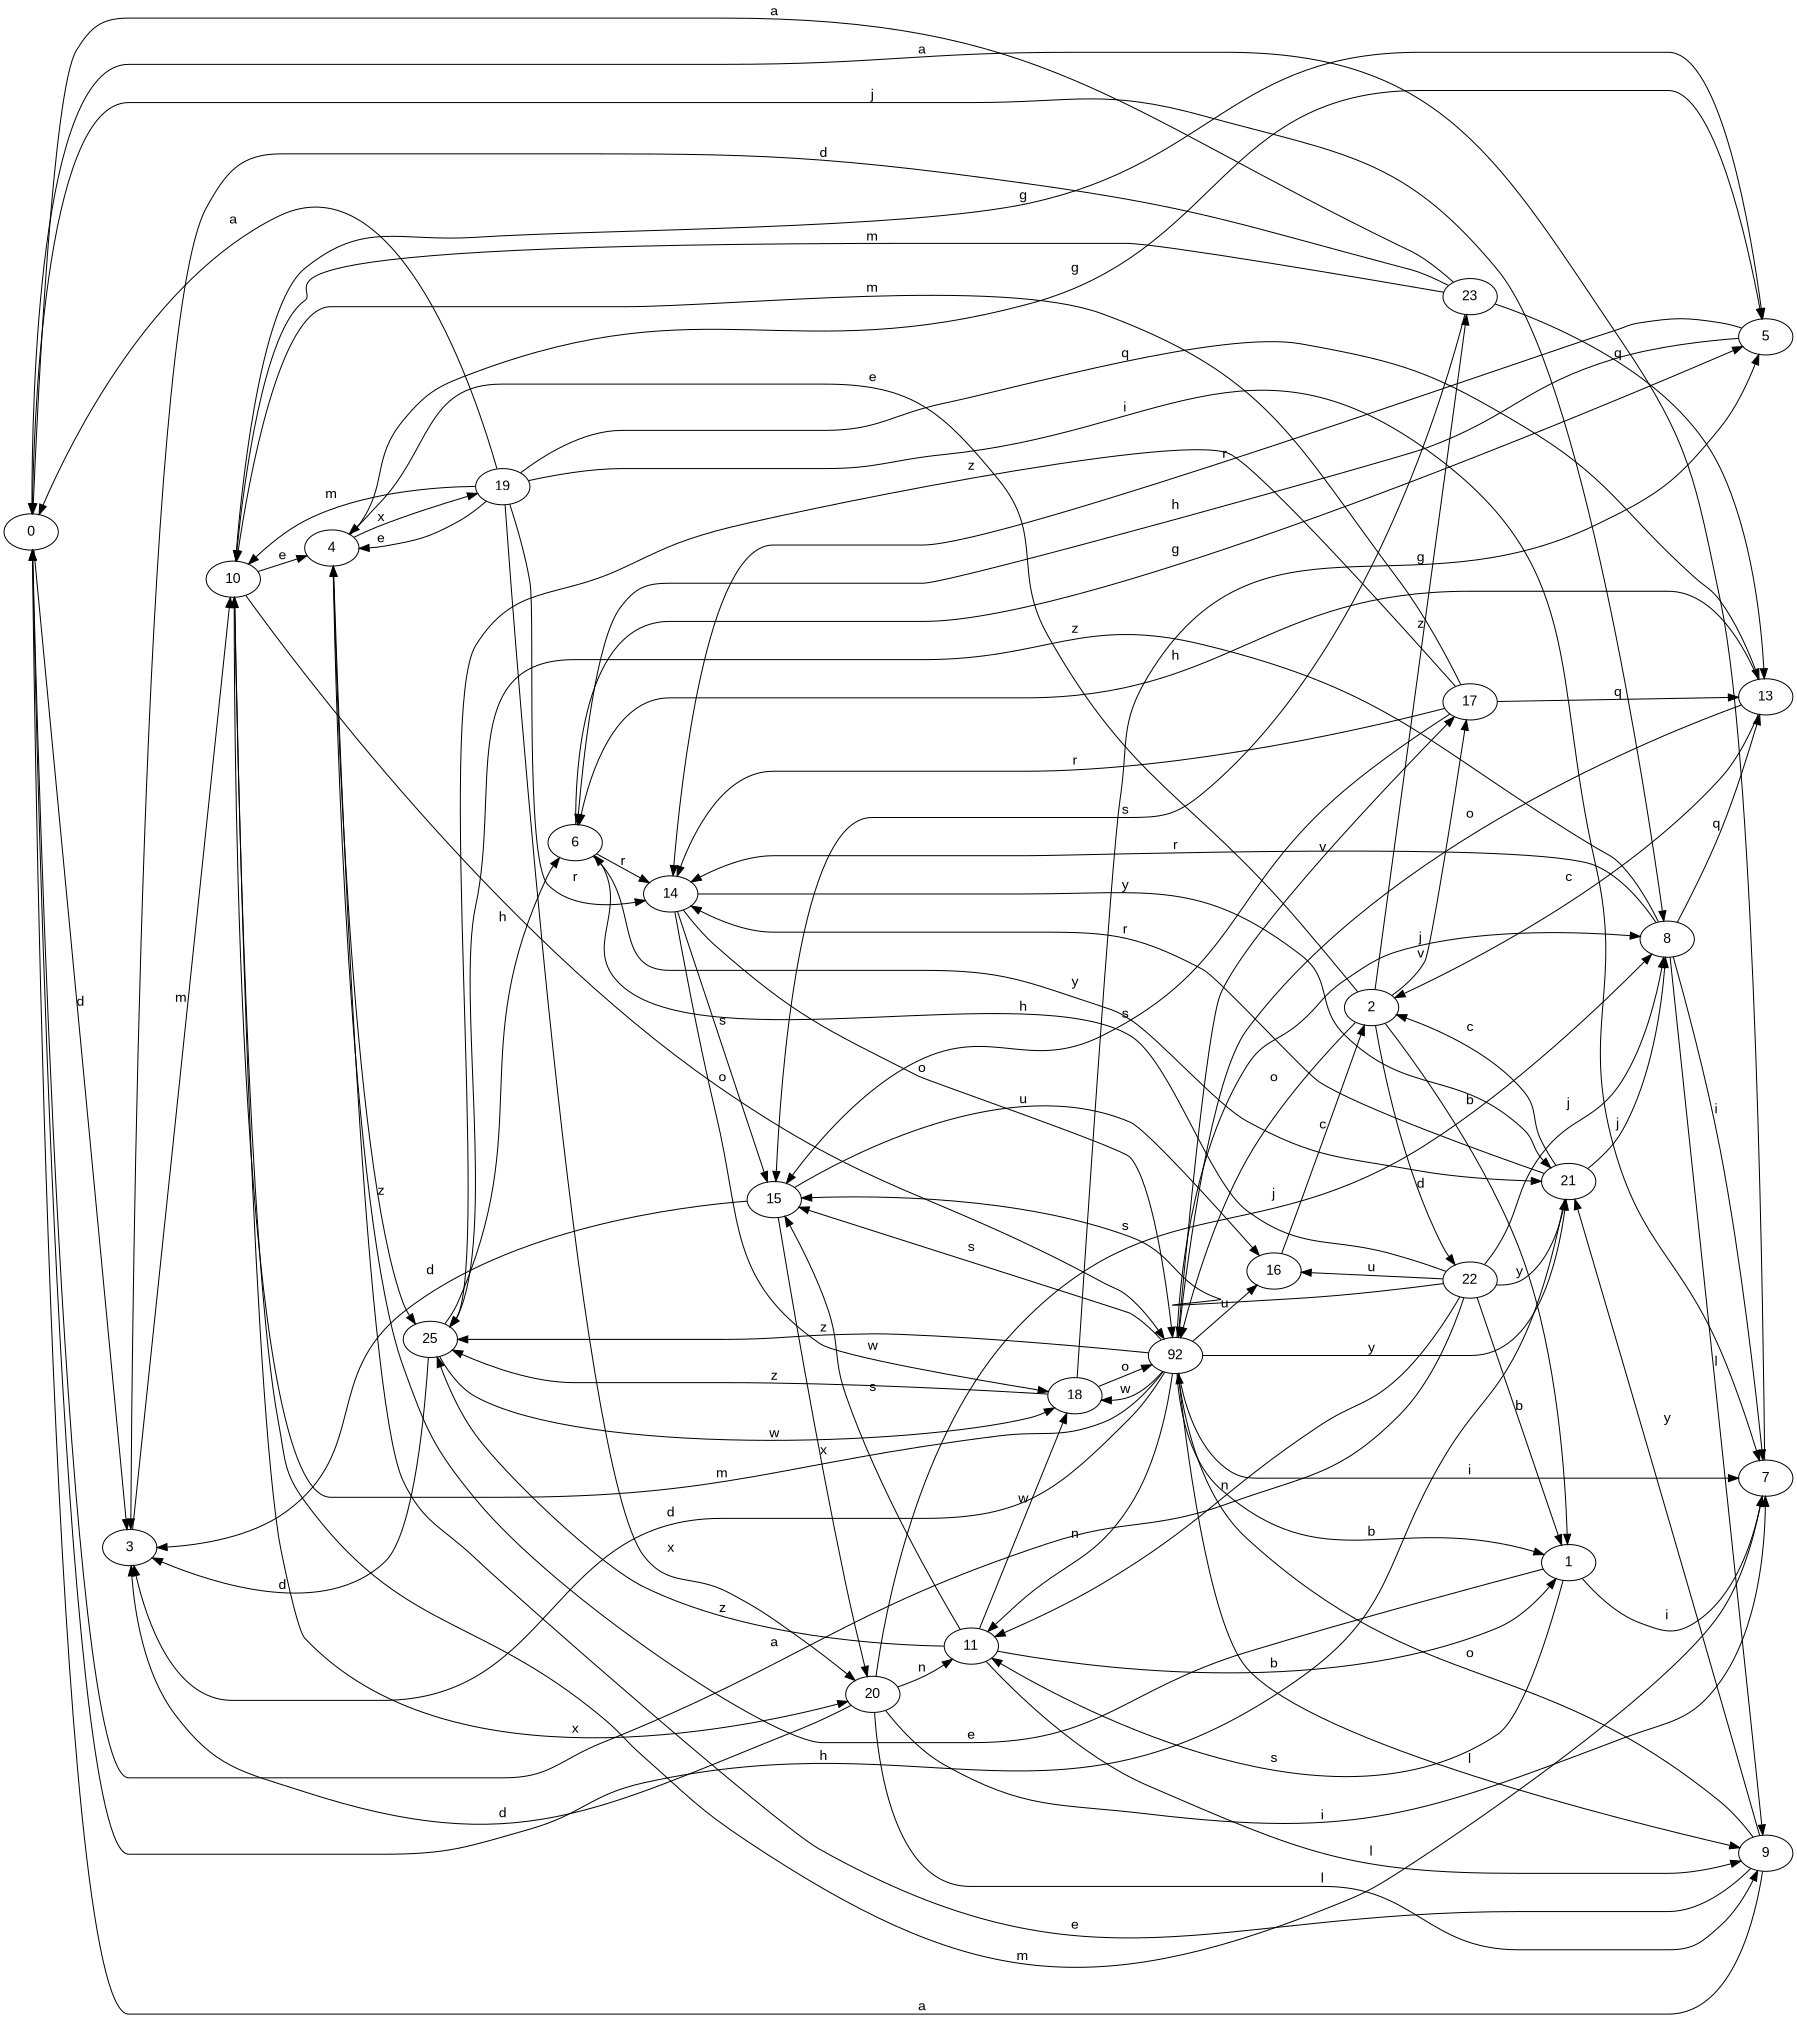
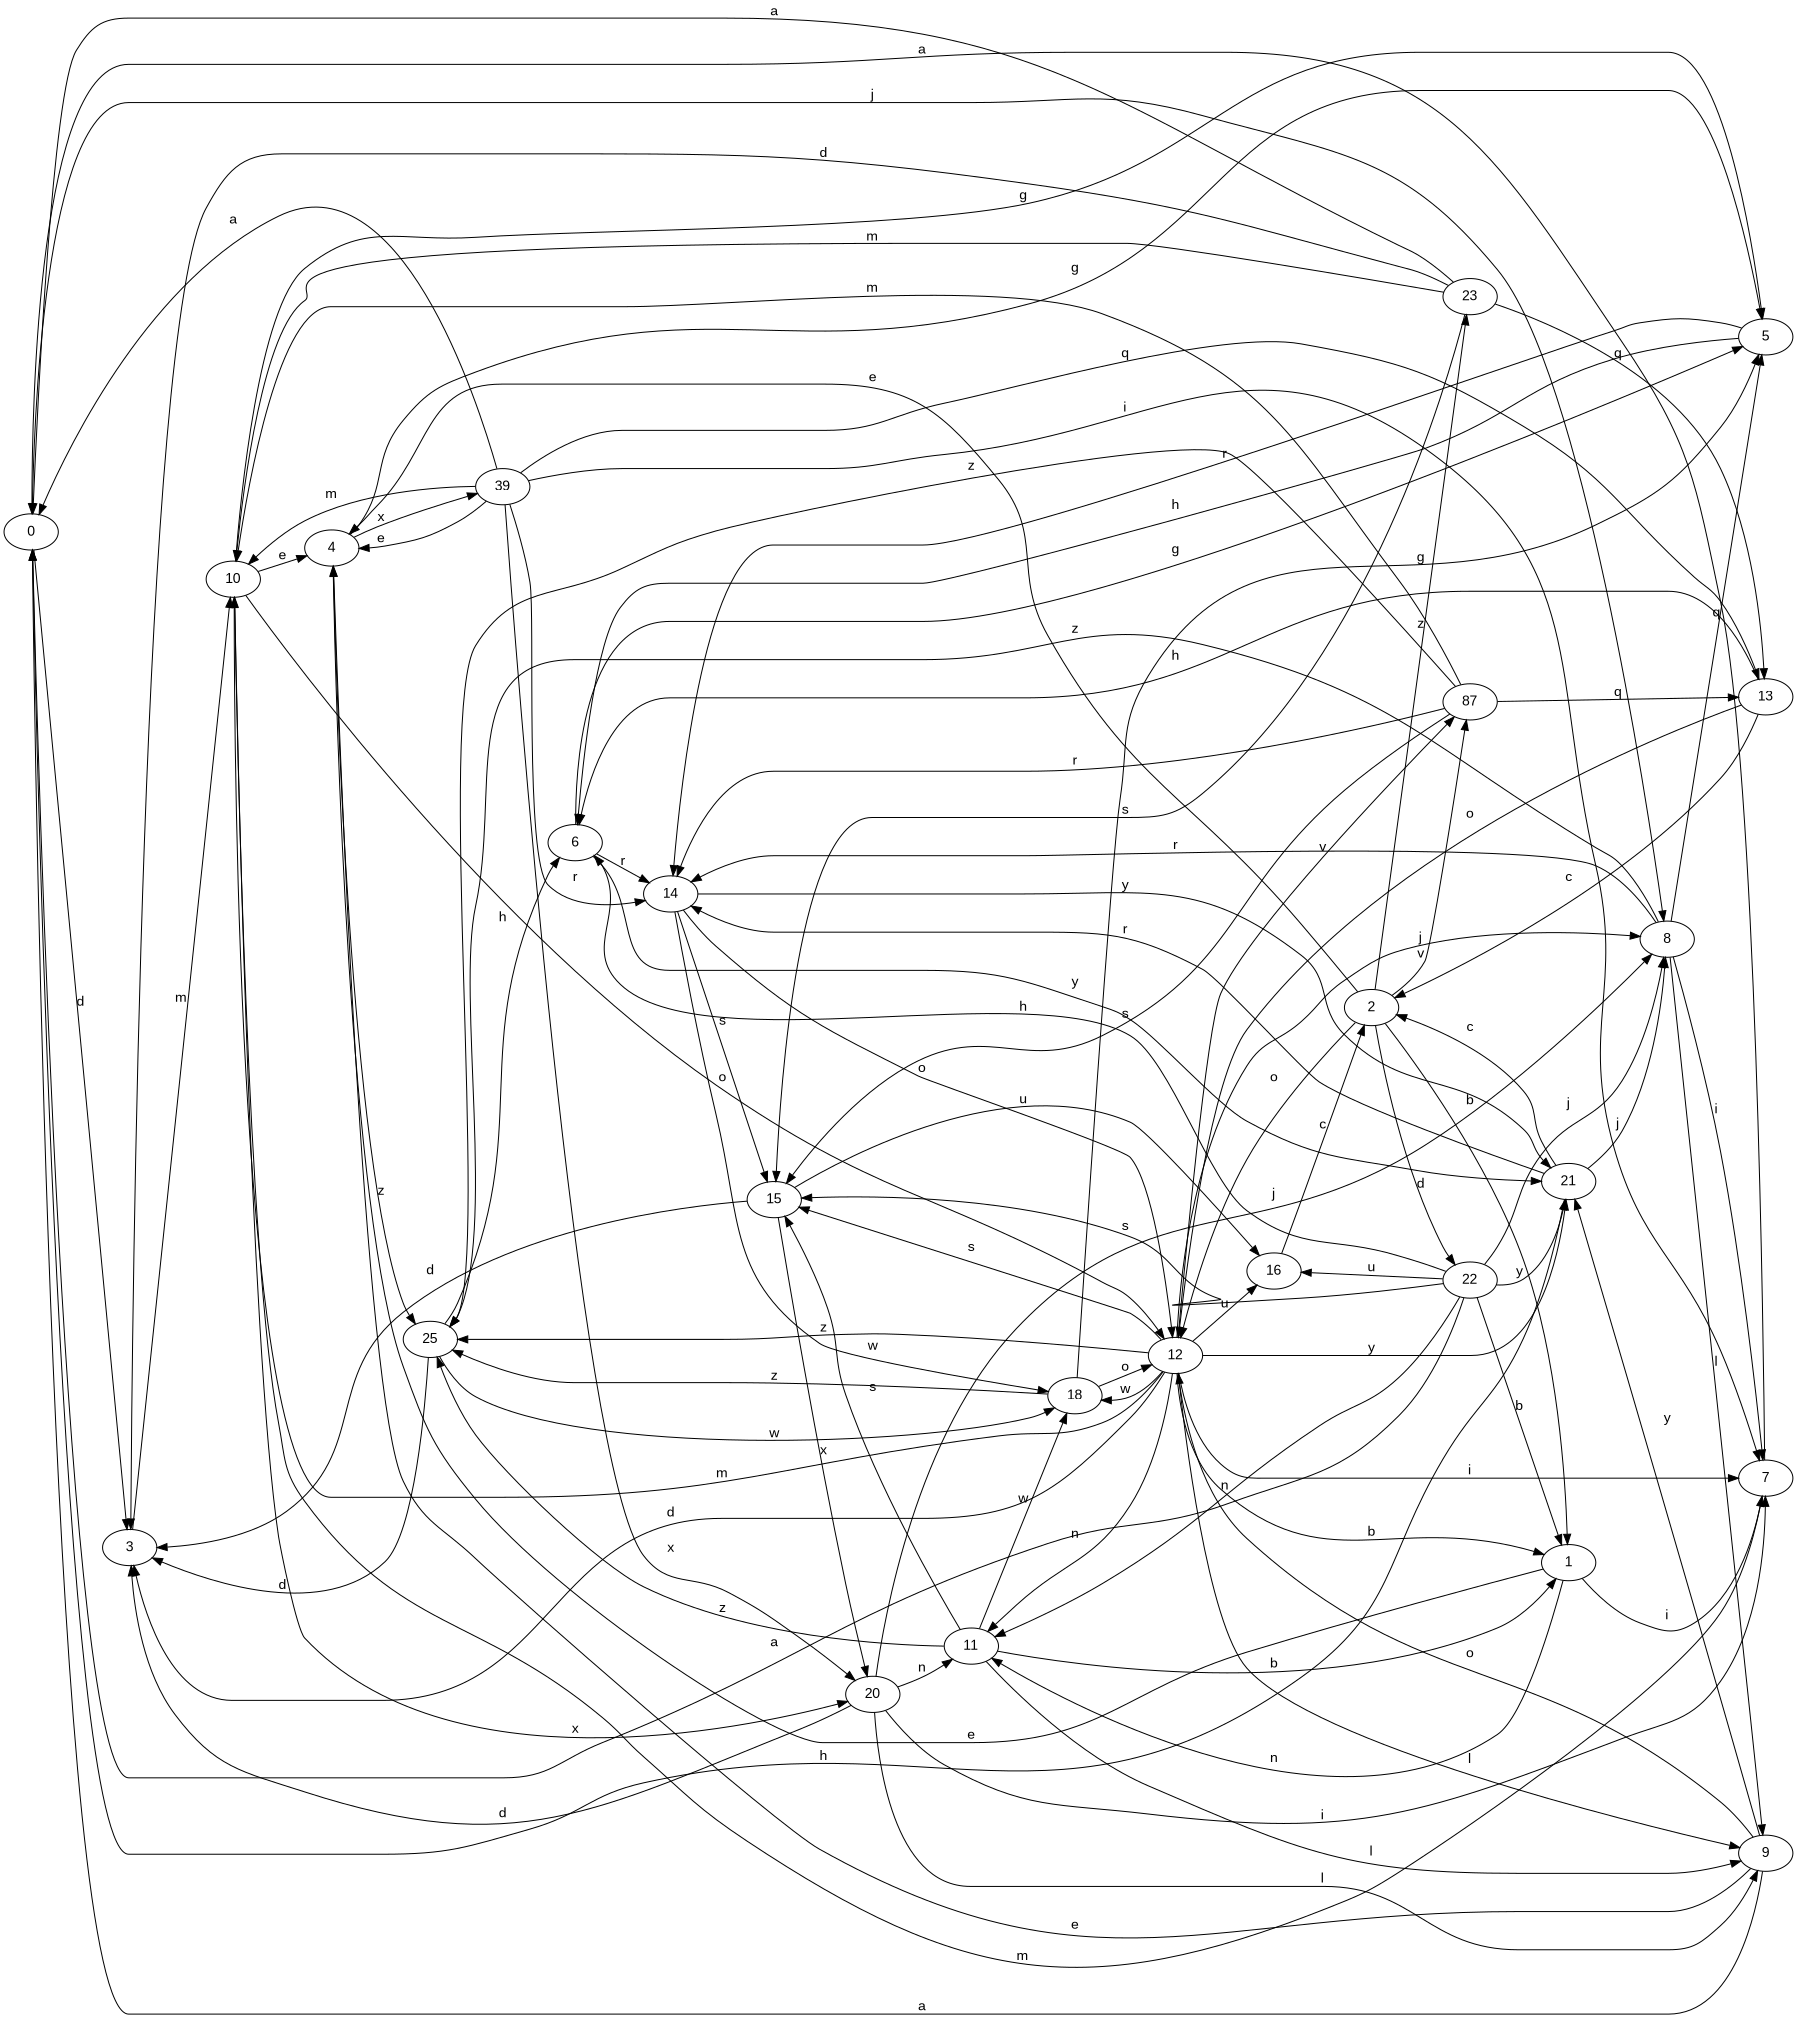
node "19": label "19" -> "39"
node "17": label "17" -> "87"
edge "8" -> "13": now "8" -> "5"
node "92": label "92" -> "12"
edge "1" -> "11": label "s" -> "n"
